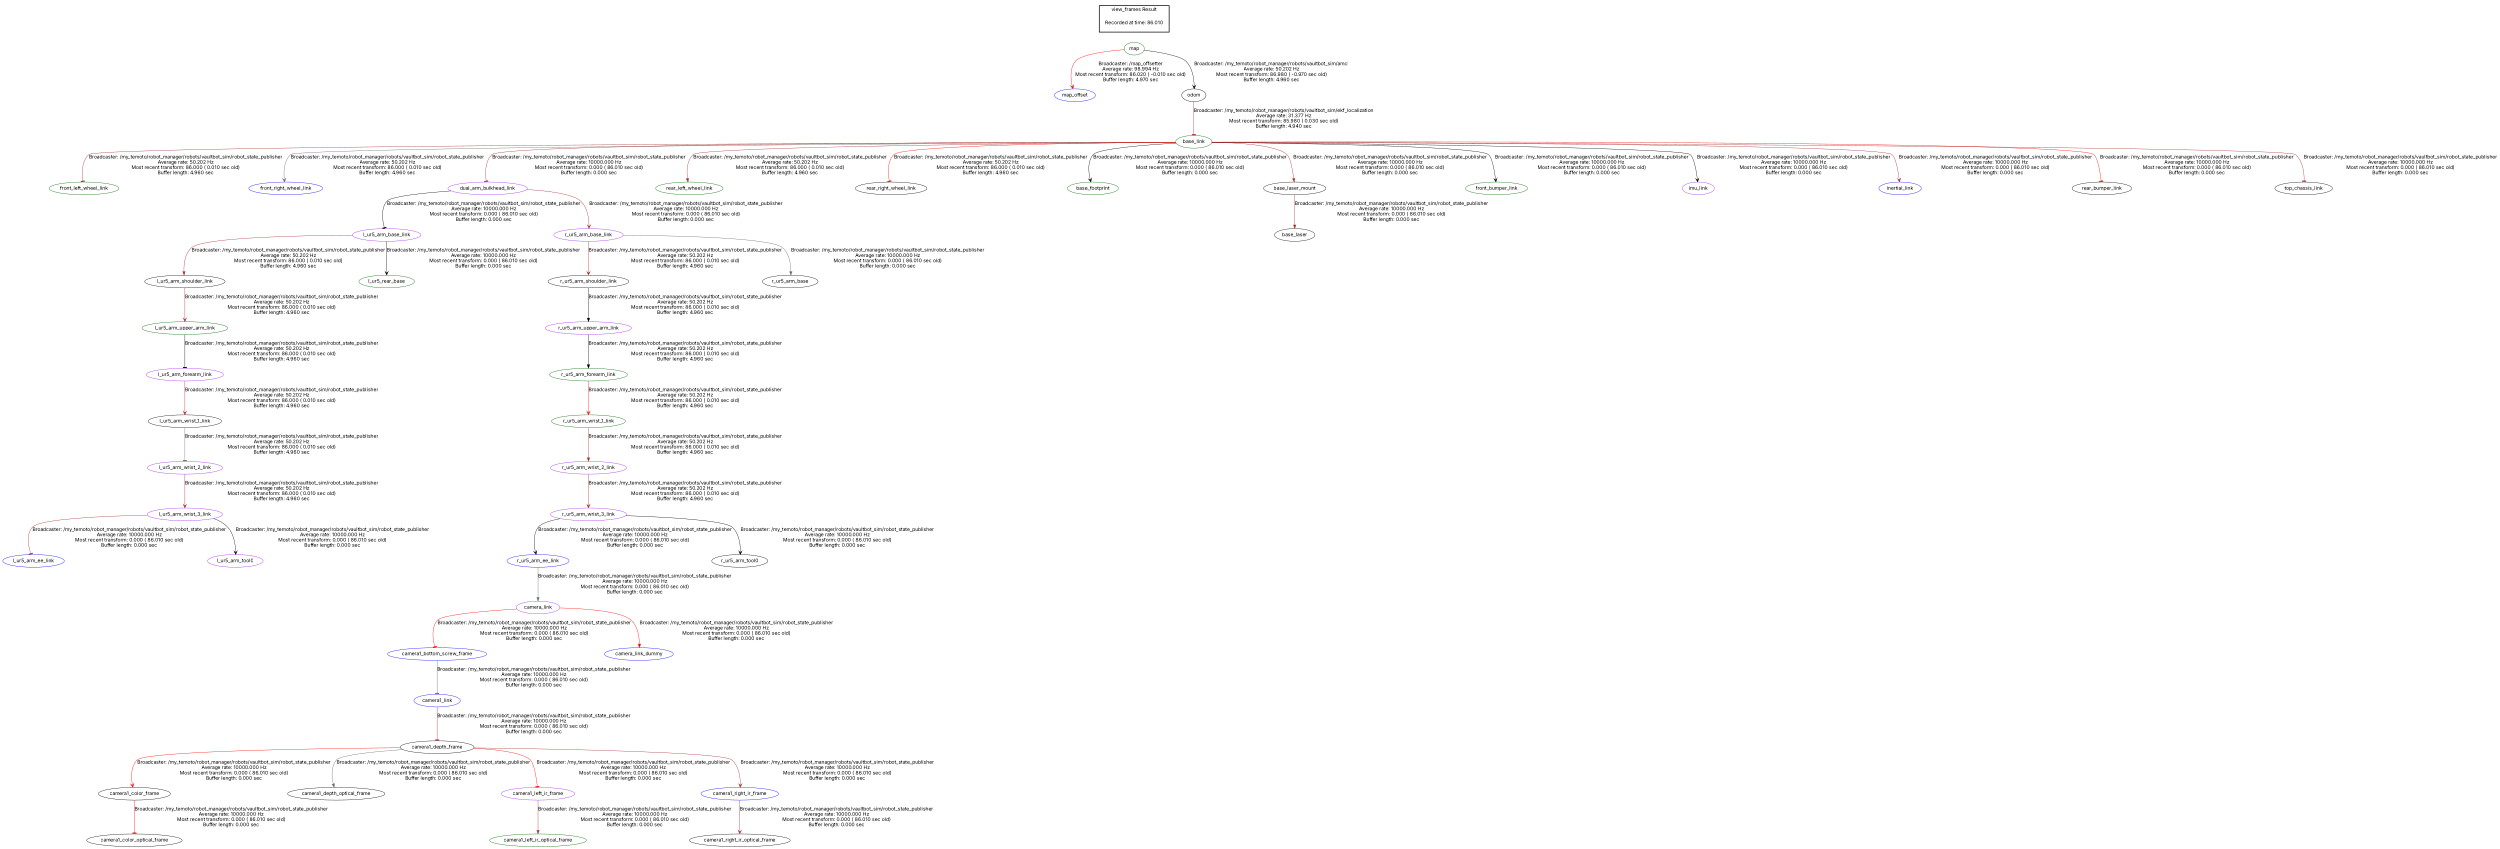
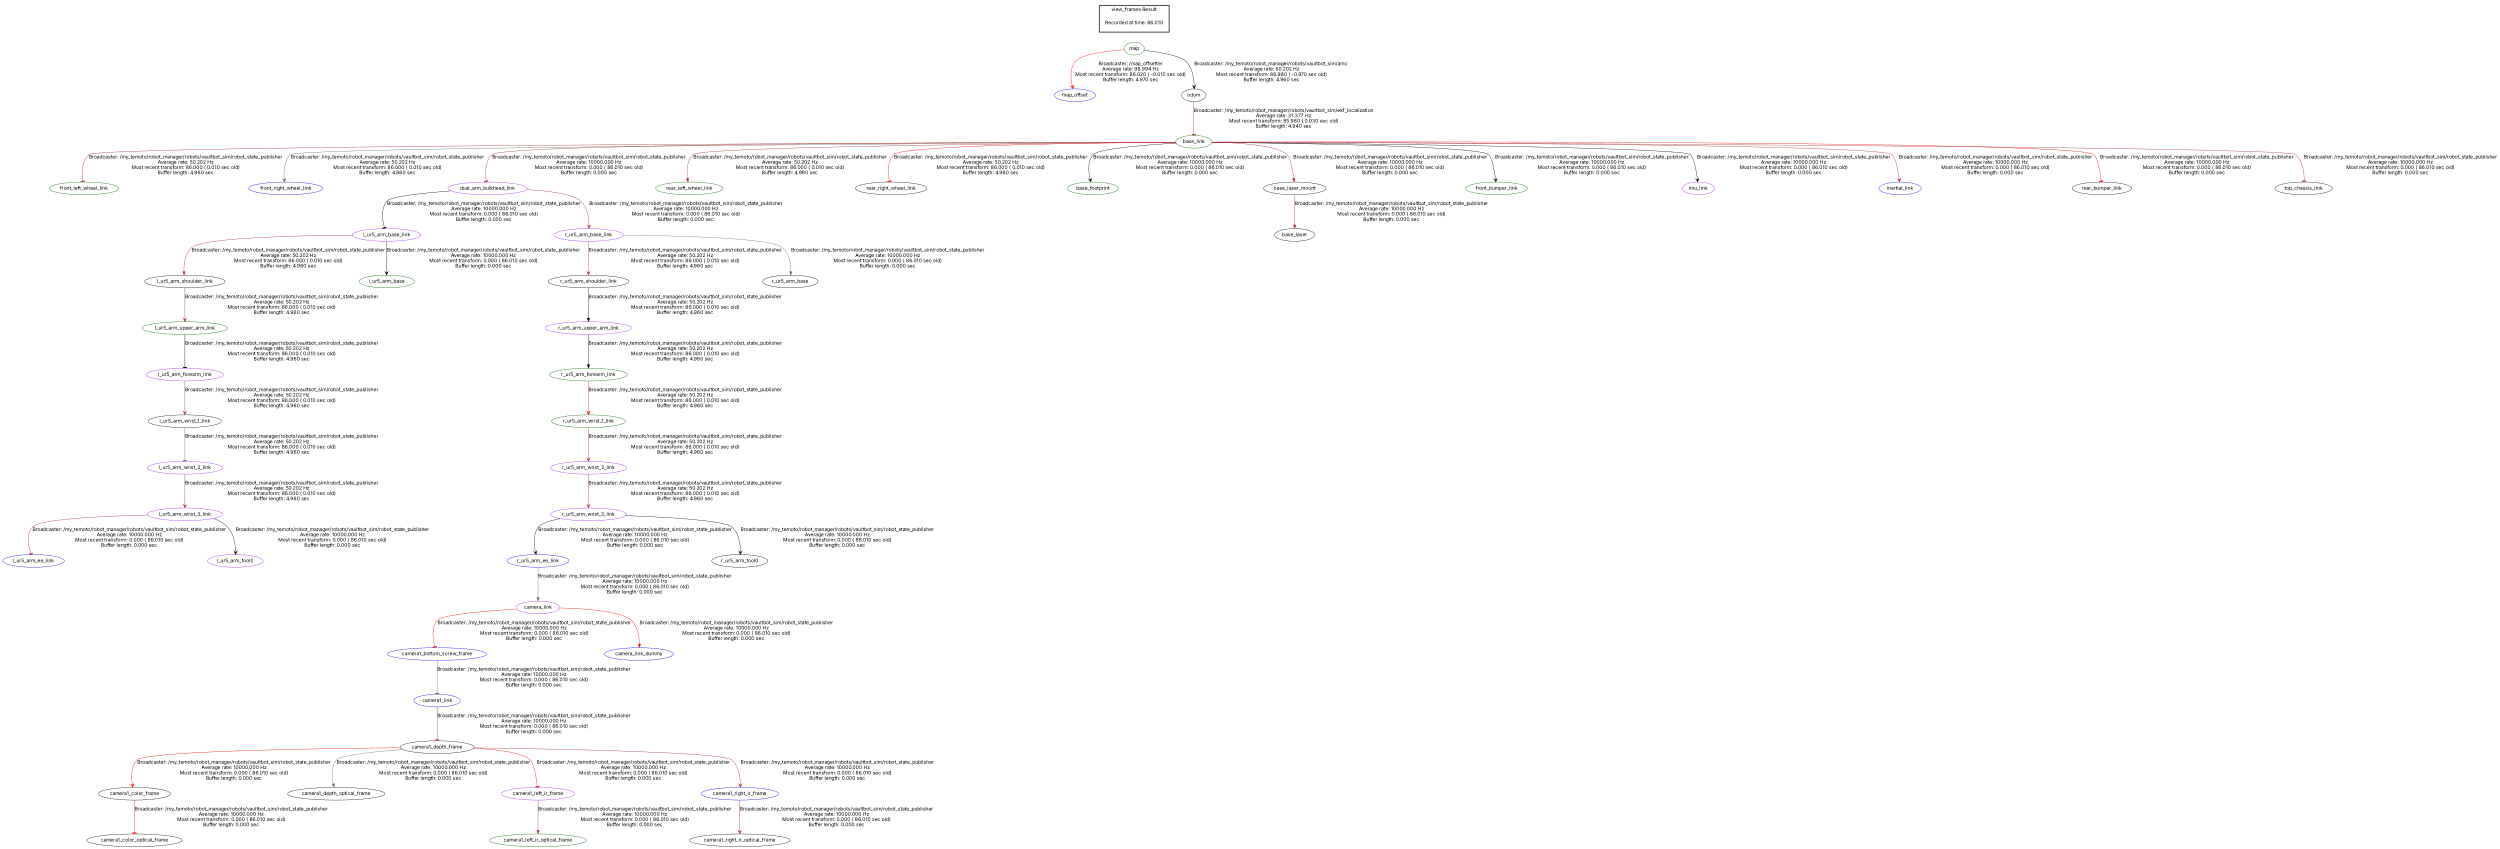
node "l_ur5_rear_base": label "l_ur5_rear_base" -> "l_ur5_arm_base"
edge "r_ur5_arm_wrist_1_link" -> "r_ur5_arm_wrist_2_link": arrowhead normal -> vee
